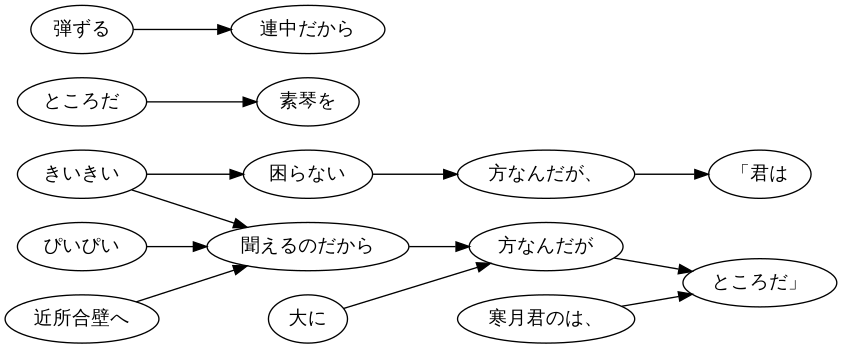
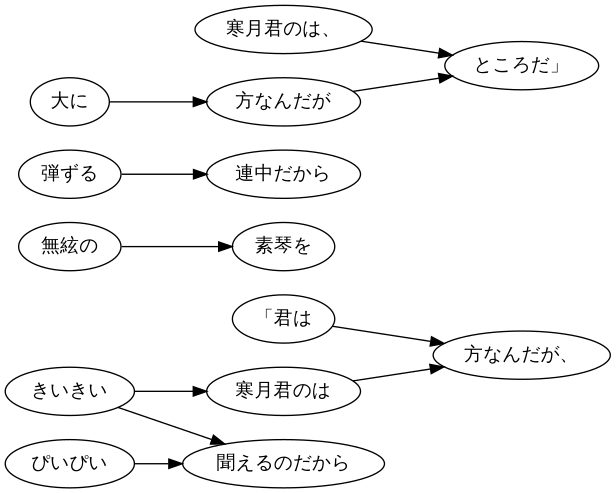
node "ところだ": label "ところだ" -> "無絃の"
node "困らない": label "困らない" -> "寒月君のは"
edge "方なんだが、" -> "「君は": reversed
edge "聞えるのだから" -> "方なんだが": removed
node "近所合壁へ": removed
